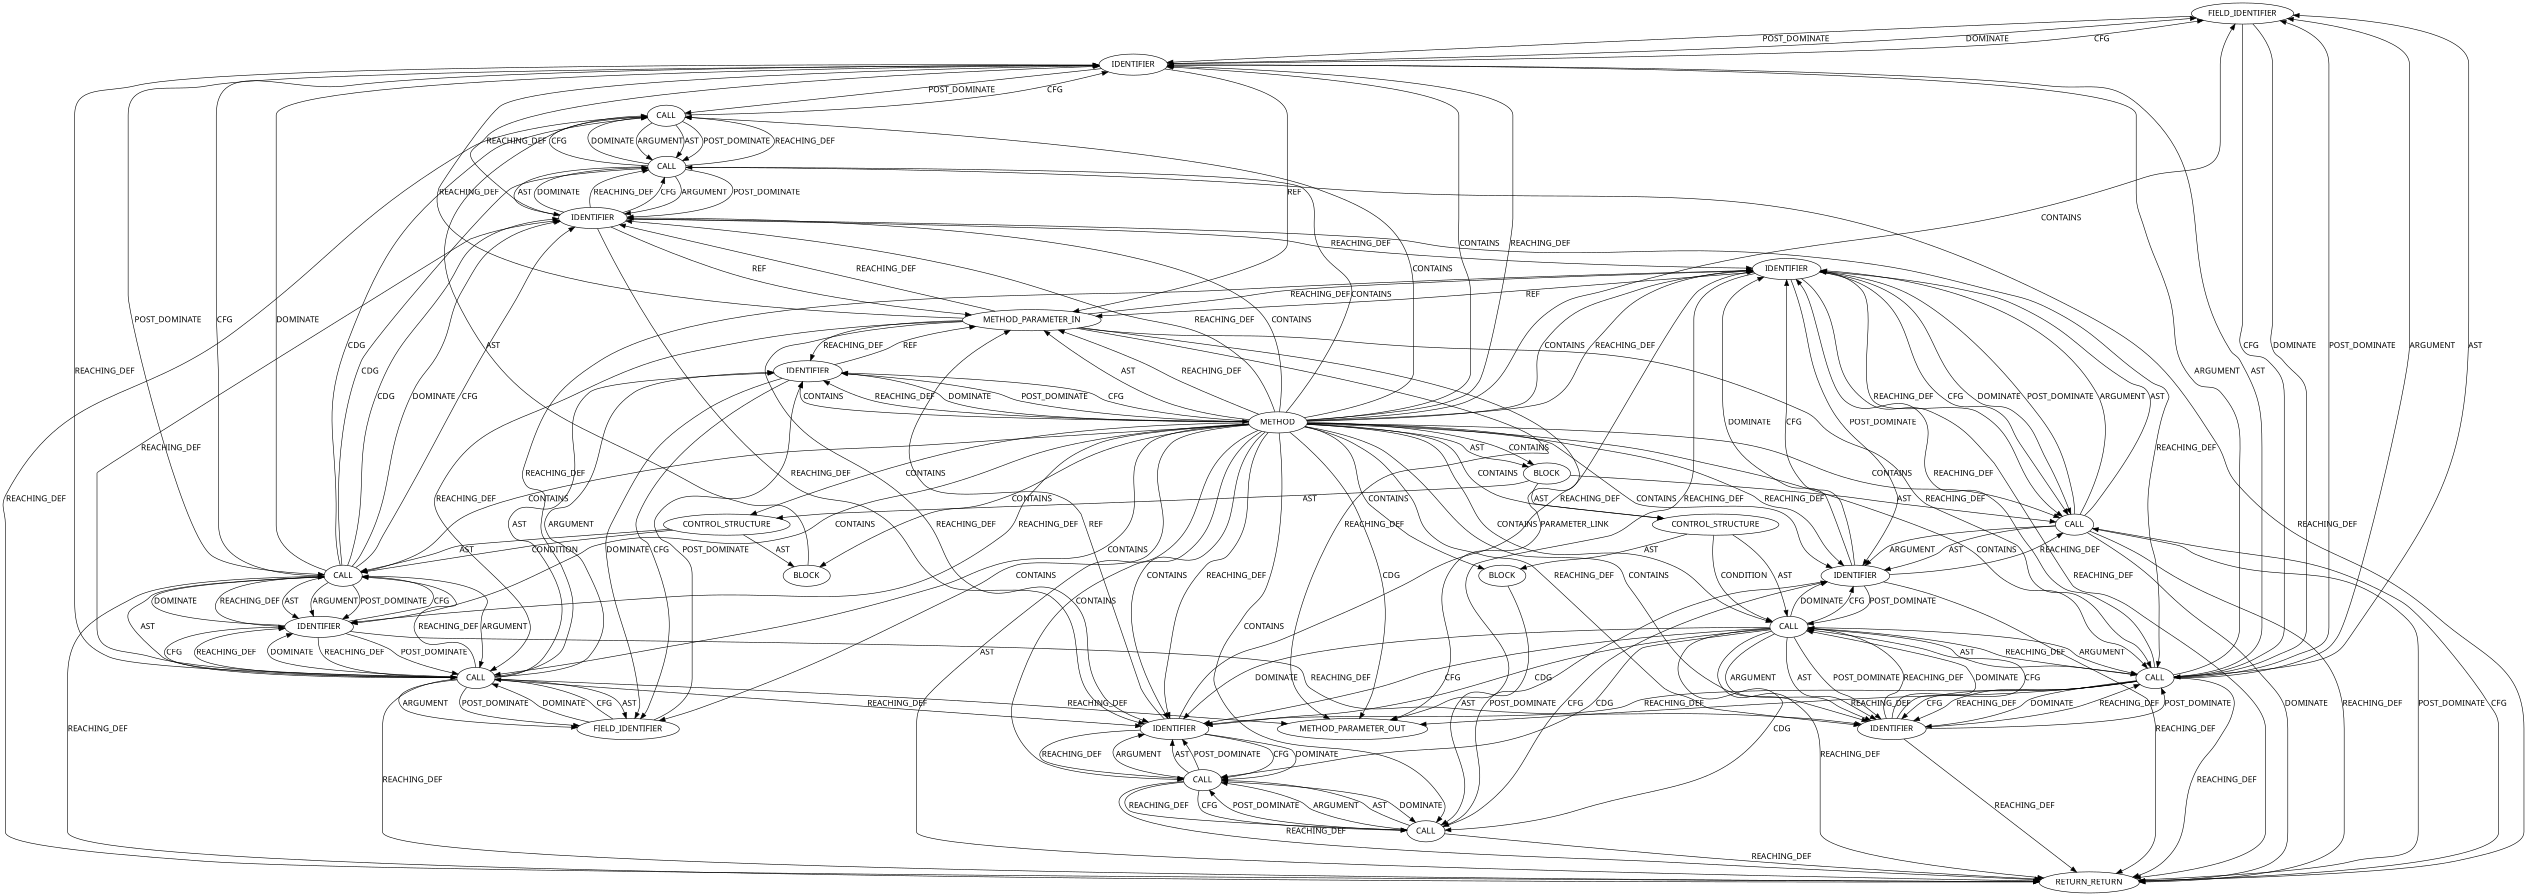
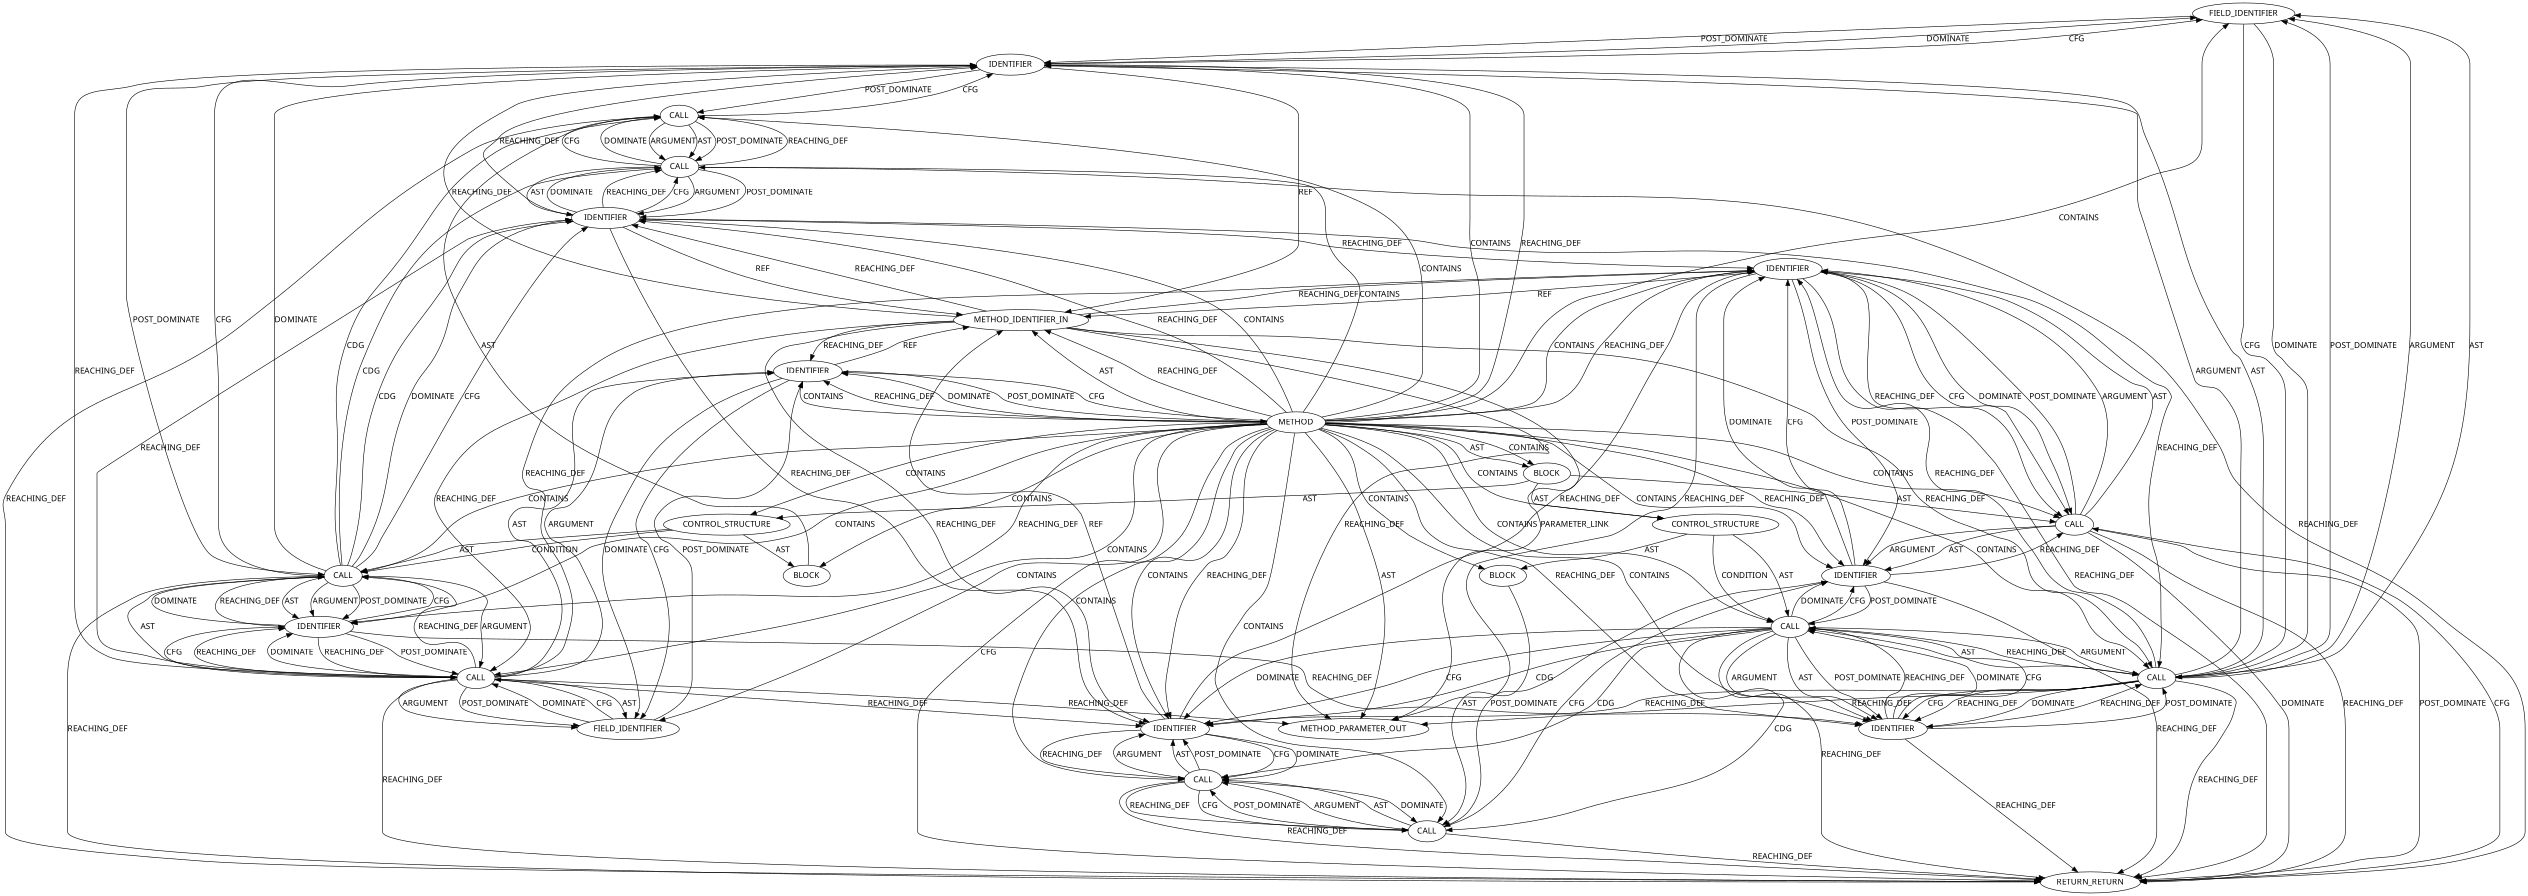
node "METHOD_PARAMETER_IN": label "METHOD_PARAMETER_IN" -> "METHOD_IDENTIFIER_IN"
edge "METHOD" -> "METHOD_PARAMETER_OUT": label "CDG" -> "AST"
edge "METHOD" -> "RETURN_RETURN": label "AST" -> "CFG"
